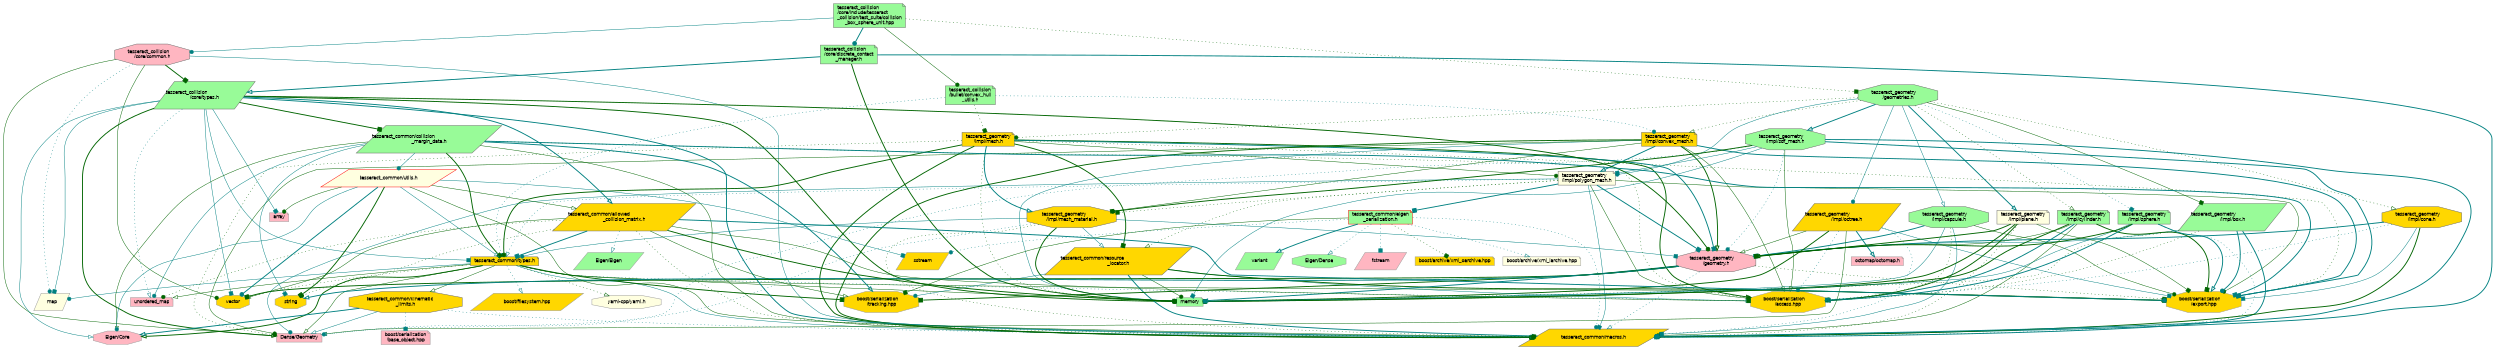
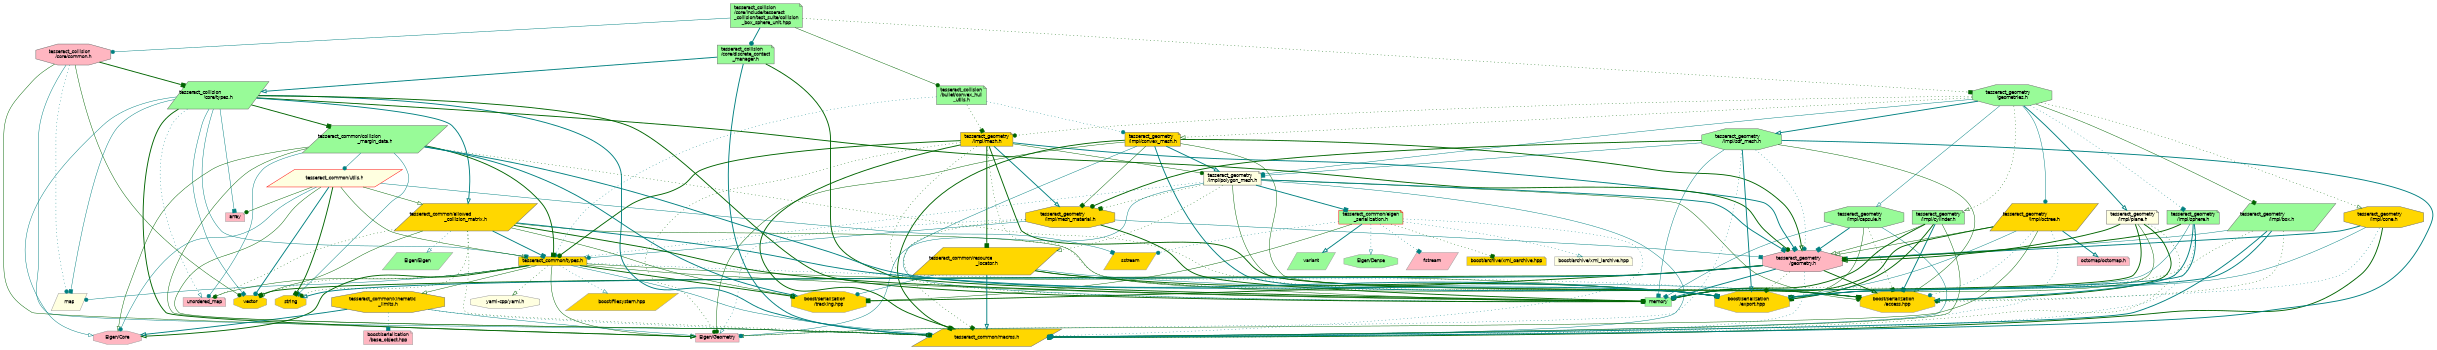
edge "tesseract_common/utils.h" -> "tesseract_common/types.h": color teal -> darkgreen
edge "tesseract_geometry /impl/mesh_material.h" -> "tesseract_common/resource _locator.h": removed
edge "tesseract_geometry /geometry.h" -> "boost/serialization /access.hpp": added
node "Dense/Geometry": label "Dense/Geometry" -> "Eigen/Geometry"
